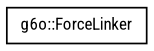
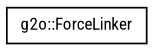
node "g6o::ForceLinker": label "g6o::ForceLinker" -> "g2o::ForceLinker"
